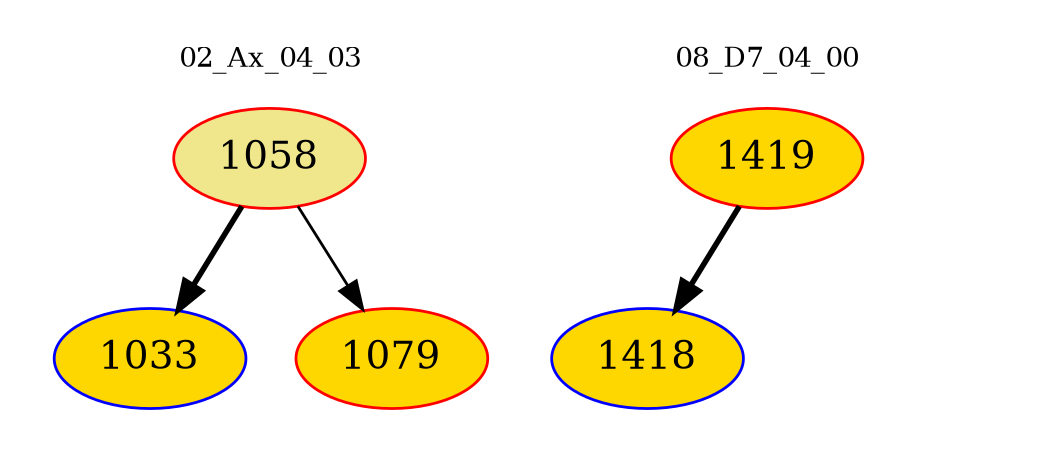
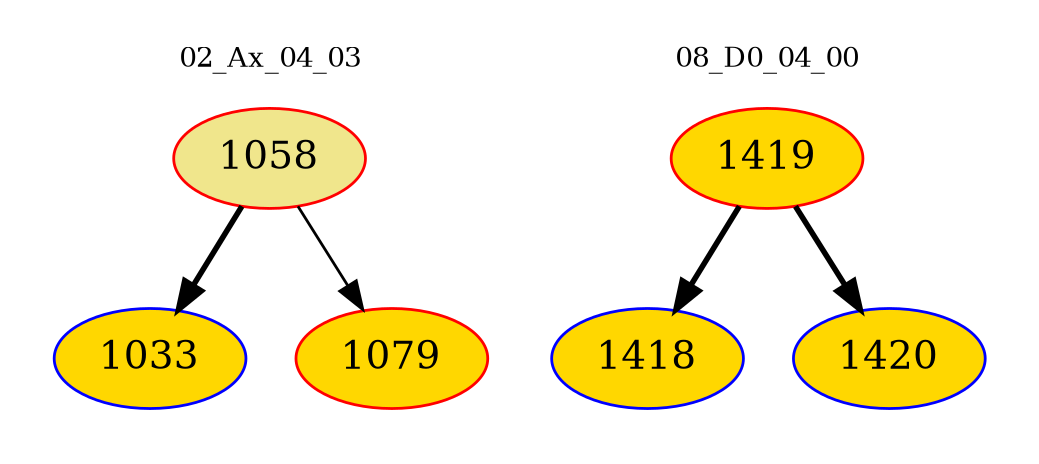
cluster "08_D7_04_00": label "08_D7_04_00" -> "08_D0_04_00"
node "1420": added
